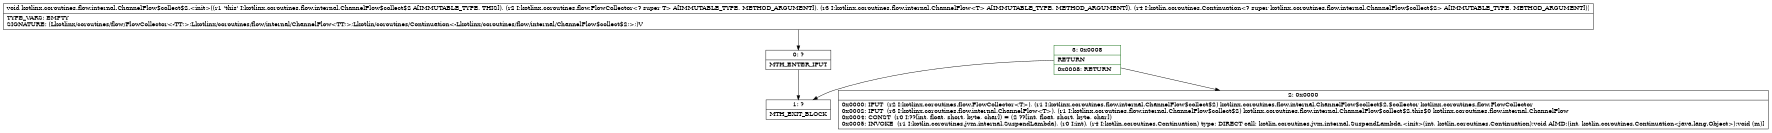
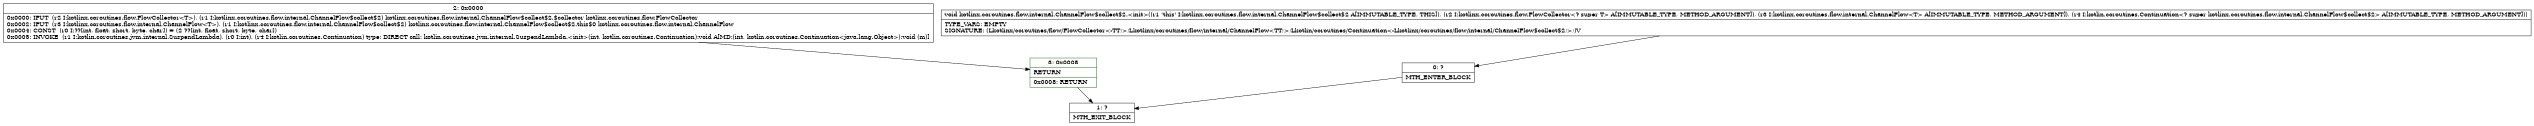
node "0: ?": text "MTH_ENTER_IPUT" -> "MTH_ENTER_BLOCK"
edge "3: 0x0008" -> "2: 0x0000": reversed
